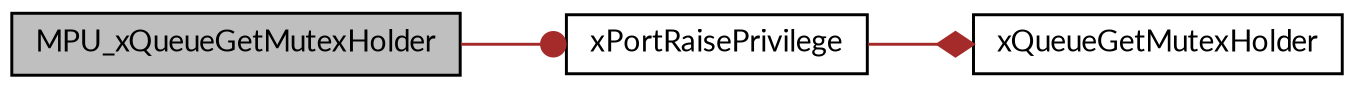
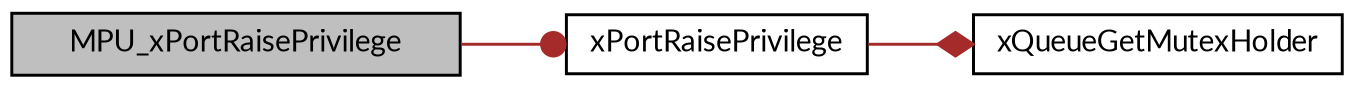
node "MPU_xQueueGetMutexHolder": label "MPU_xQueueGetMutexHolder" -> "MPU_xPortRaisePrivilege"
